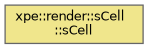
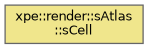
node "xpe::render::sCell ::sCell": label "xpe::render::sCell ::sCell" -> "xpe::render::sAtlas ::sCell"
